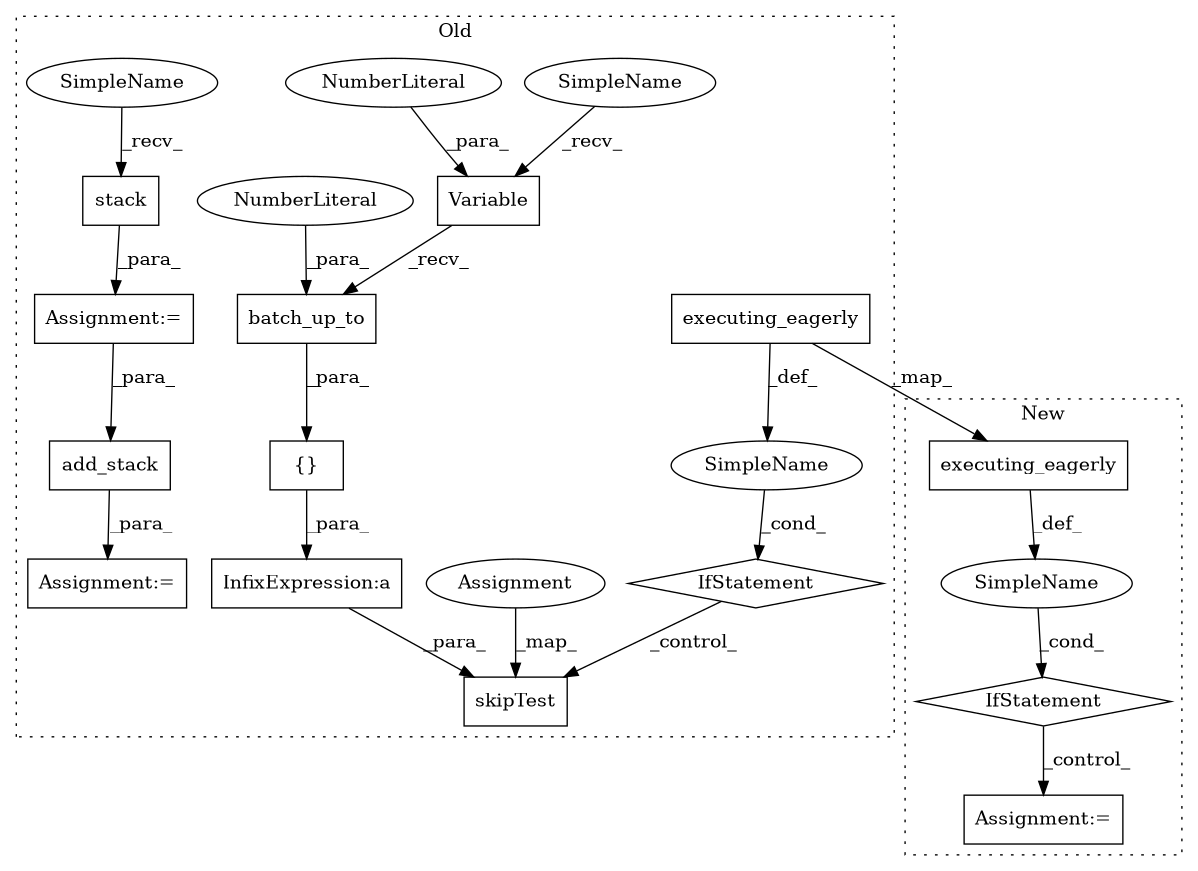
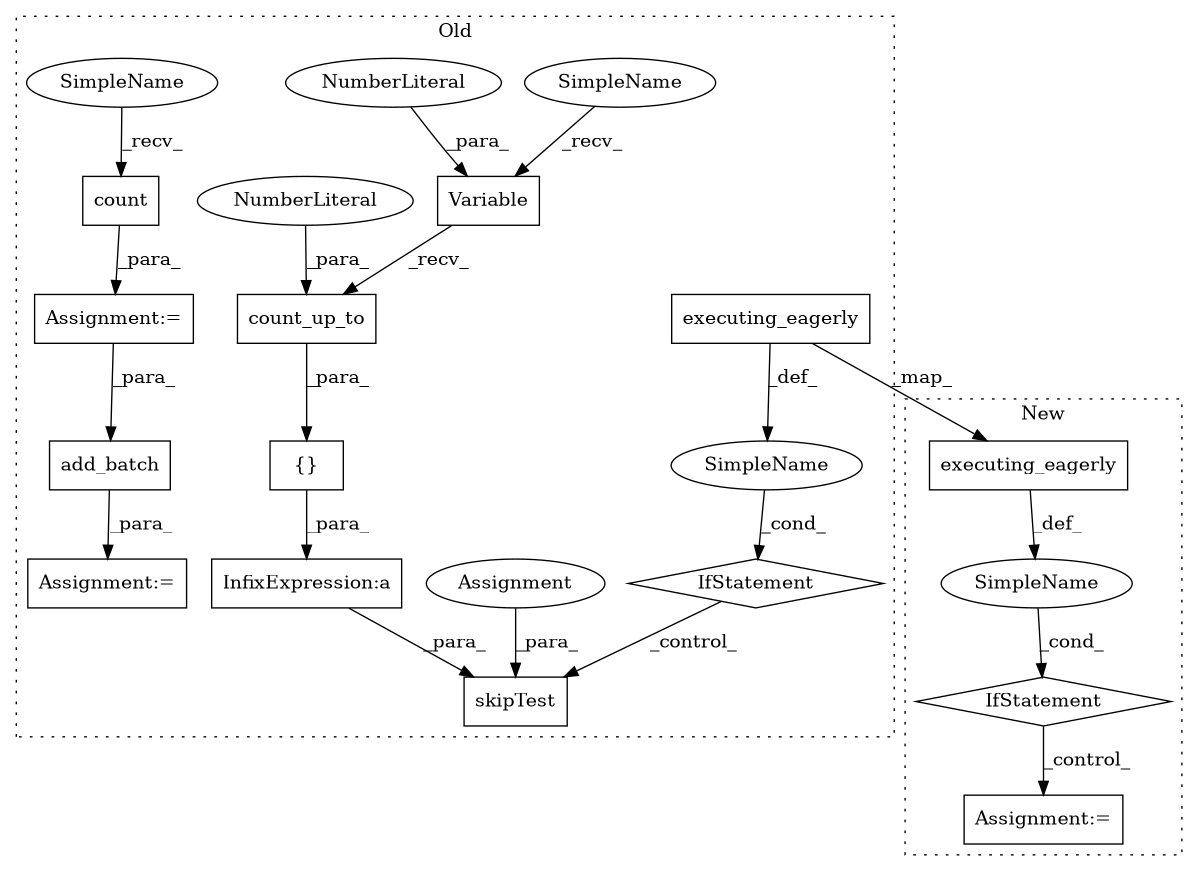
node "stack": label "stack" -> "count"
node "batch_up_to": label "batch_up_to" -> "count_up_to"
node "add_stack": label "add_stack" -> "add_batch"
edge "Assignment" -> "skipTest": label "_map_" -> "_para_"
